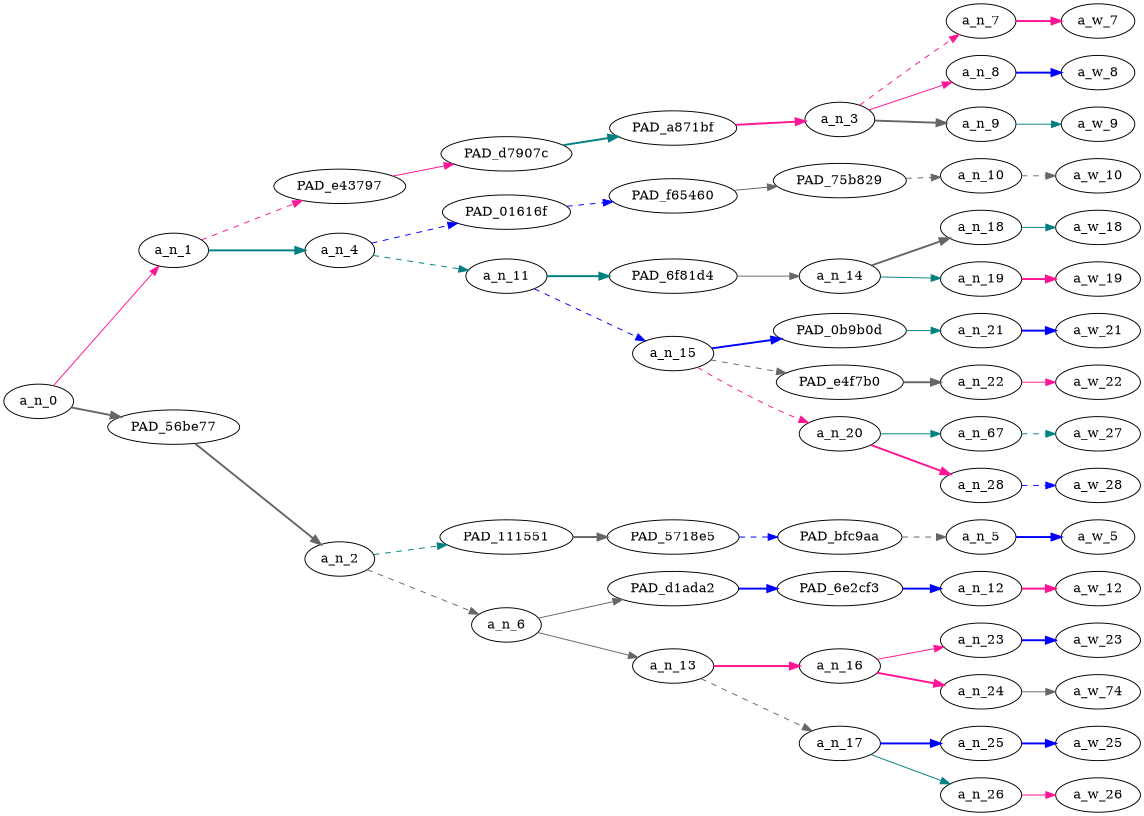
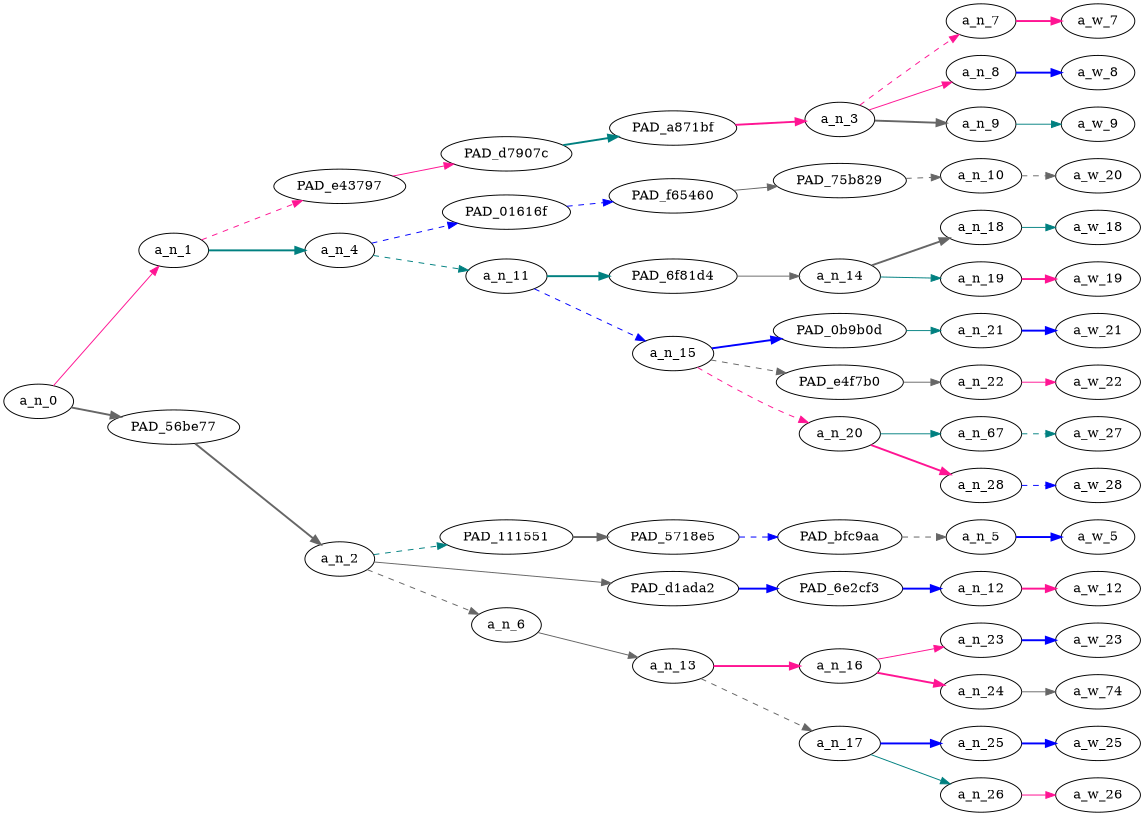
node "a_w_10": label "a_w_10" -> "a_w_20"
edge "PAD_e4f7b0" -> "a_n_22": style bold -> solid
edge "a_n_6" -> "PAD_d1ada2": now "a_n_2" -> "PAD_d1ada2"
